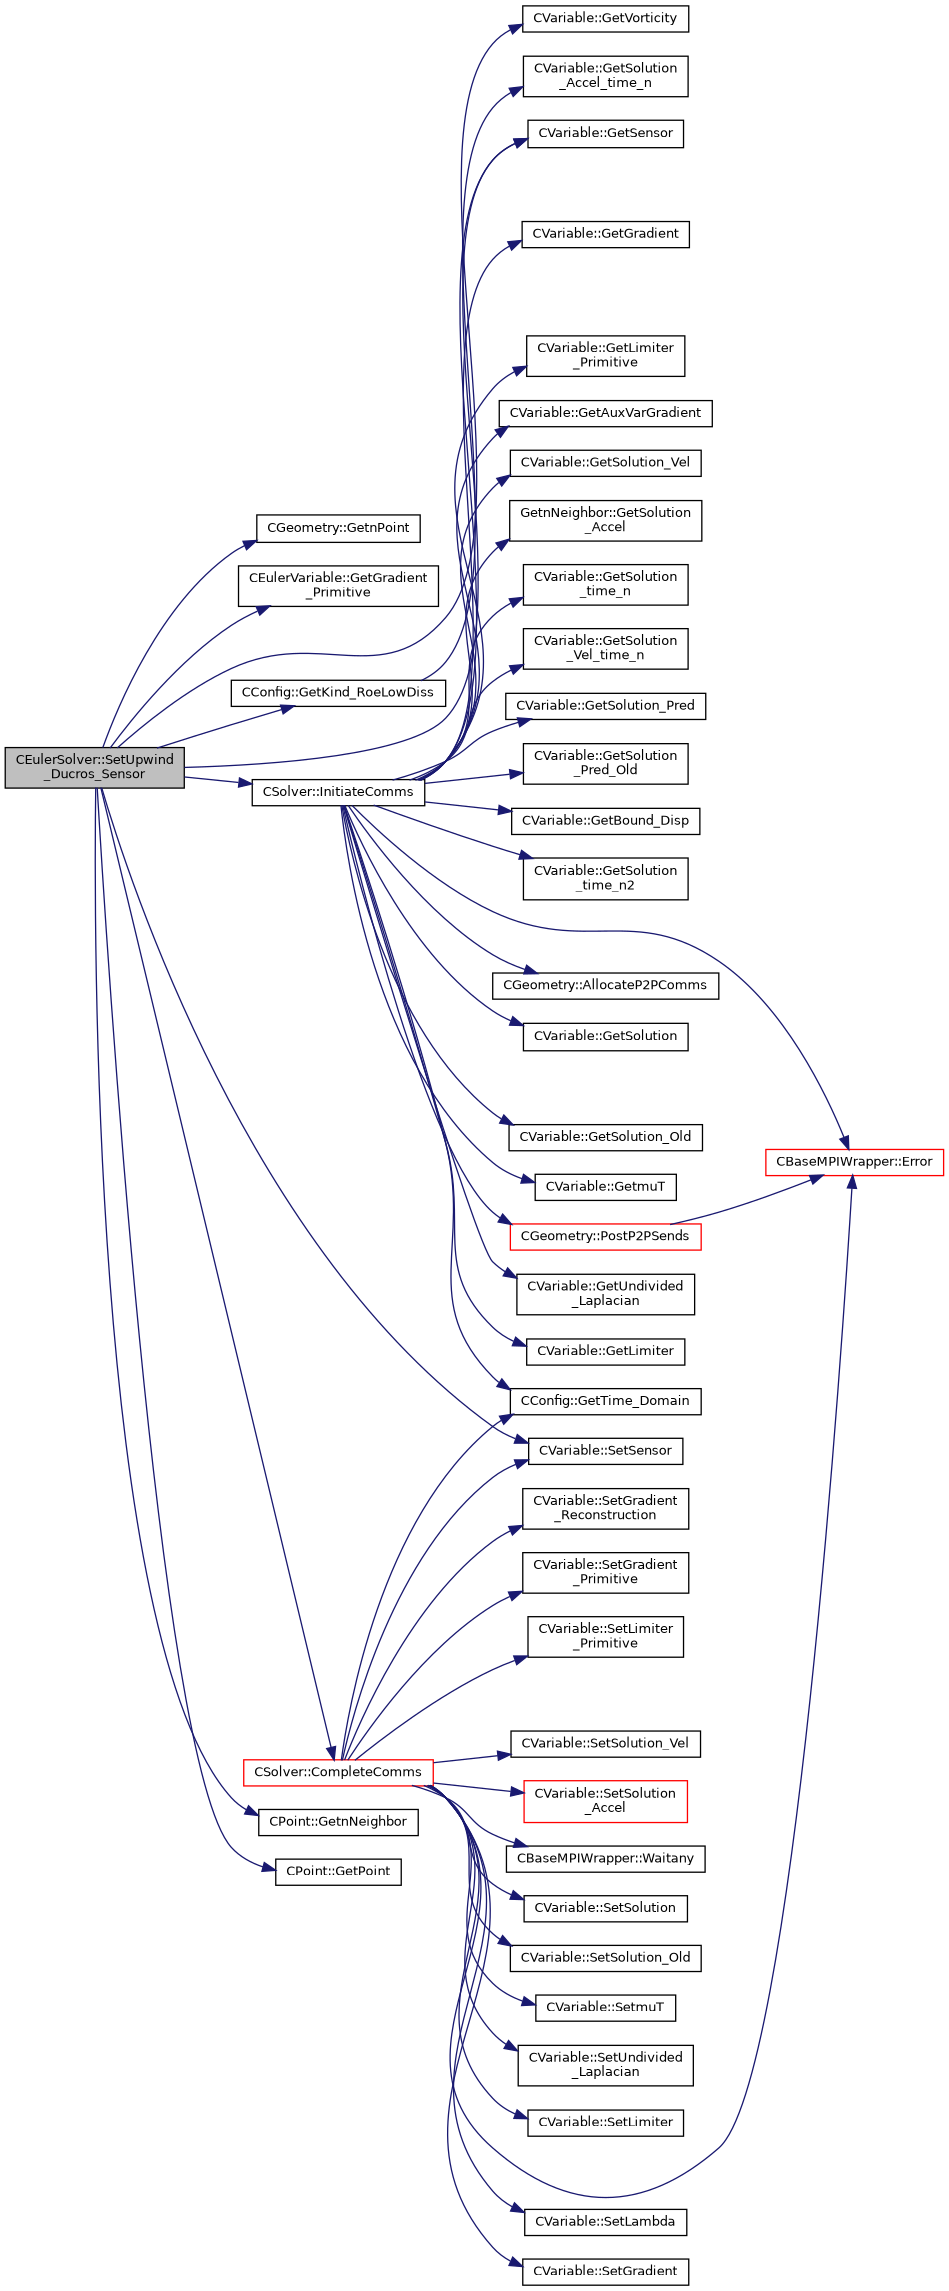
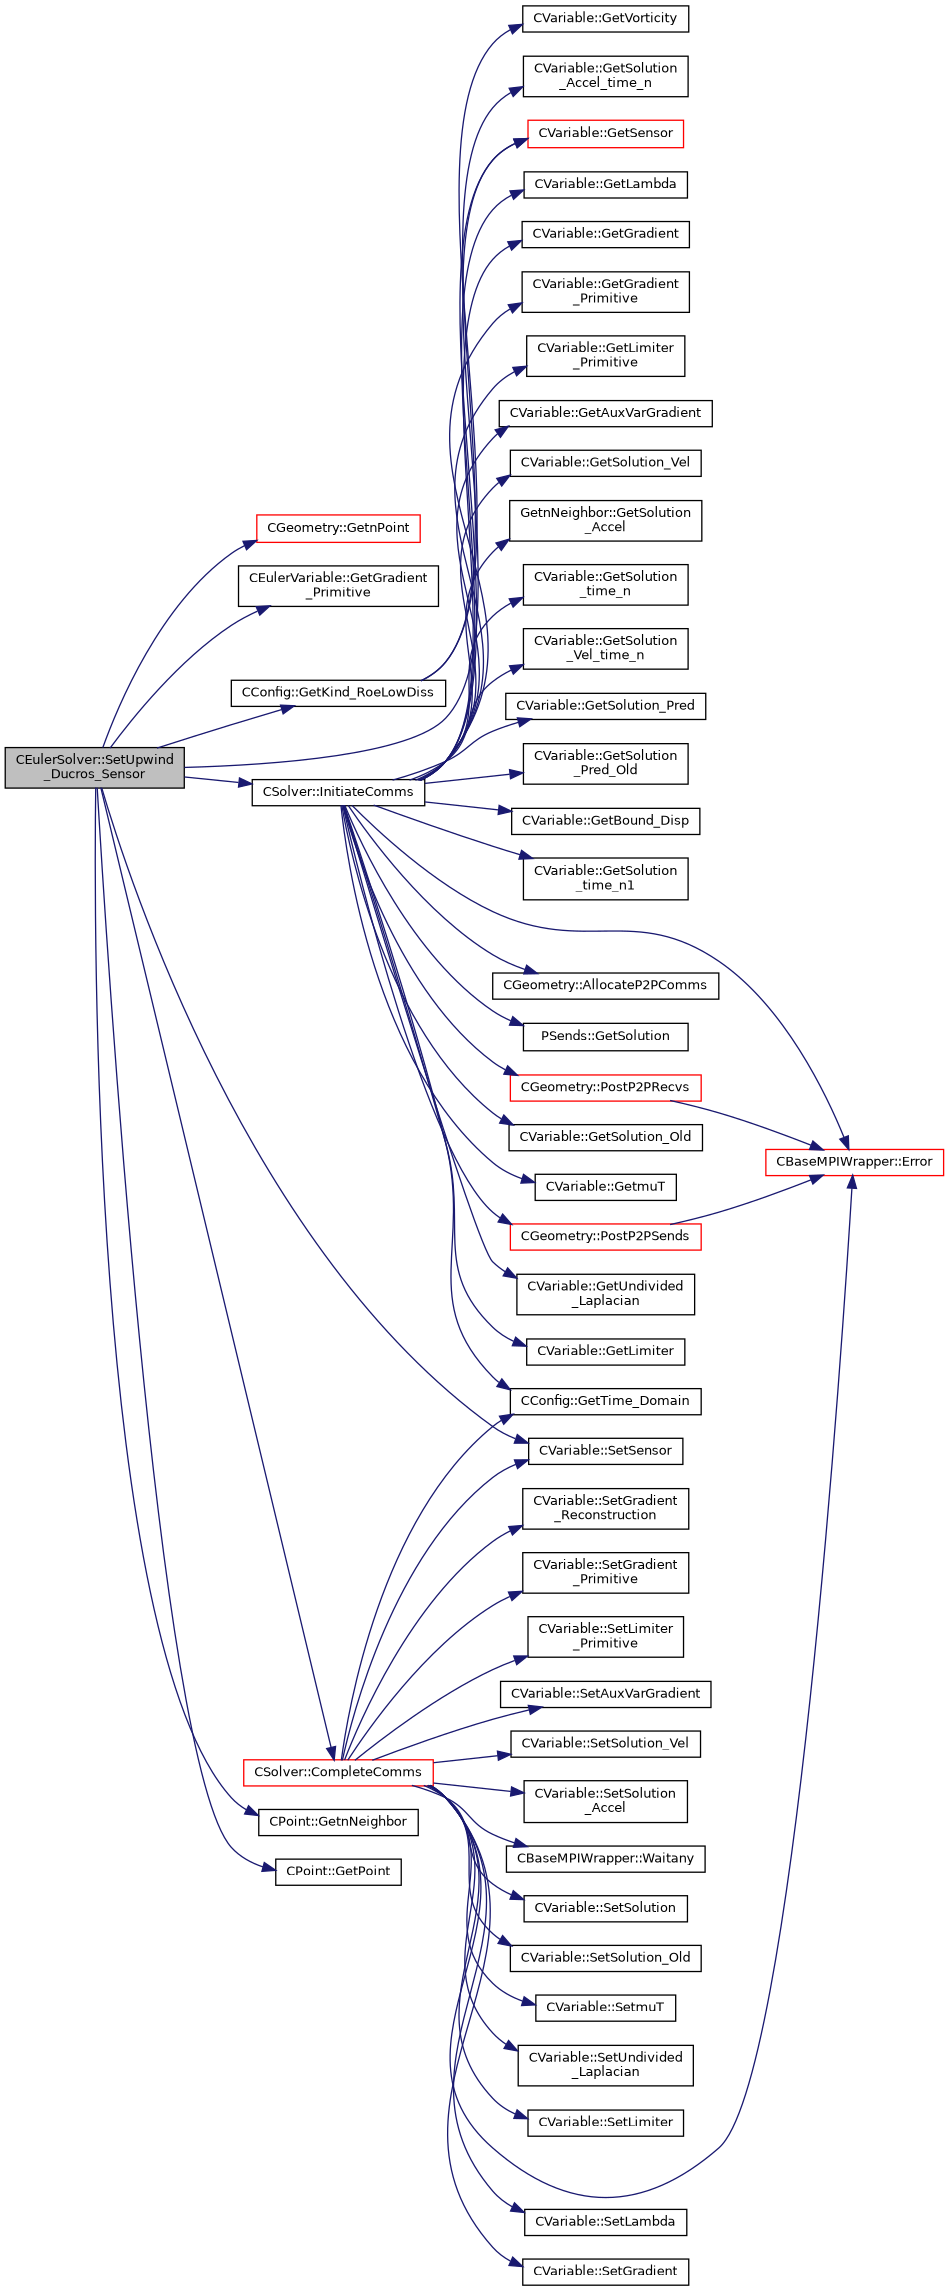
node "CVariable::GetSensor": color black -> red
node "CVariable::GetLambda": added
node "CVariable::GetGradient _Primitive": added
node "CGeometry::GetnPoint": color black -> red
edge "CEulerSolver::SetUpwind _Ducros_Sensor" -> "CVariable::GetVorticity": now "CConfig::GetKind_RoeLowDiss" -> "CVariable::GetVorticity"
node "CVariable::GetSolution _time_n2": label "CVariable::GetSolution _time_n2" -> "CVariable::GetSolution _time_n1"
node "CVariable::GetSolution": label "CVariable::GetSolution" -> "PSends::GetSolution"
node "CGeometry::PostP2PRecvs": added
node "CVariable::SetAuxVarGradient": added
node "CVariable::SetSolution _Accel": color red -> black
